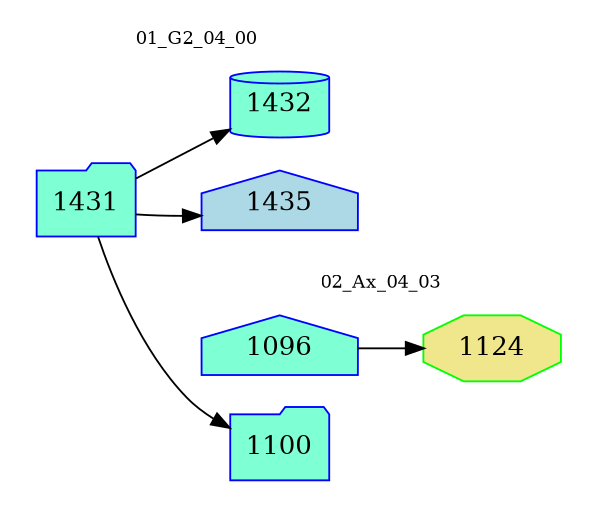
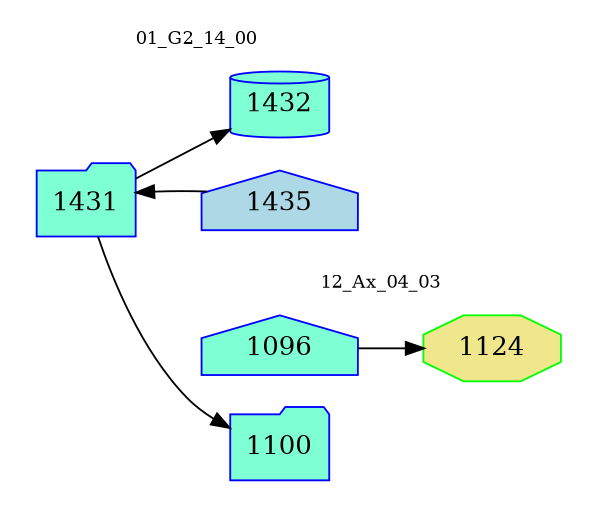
cluster "01_G2_04_00": label "01_G2_04_00" -> "01_G2_14_00"
edge "1431" -> "1435": reversed
cluster "02_Ax_04_03": label "02_Ax_04_03" -> "12_Ax_04_03"
